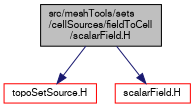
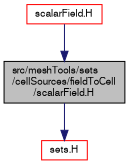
edge "src/meshTools/sets /cellSources/fieldToCell /scalarField.H" -> "scalarField.H": reversed
node "topoSetSource.H": label "topoSetSource.H" -> "sets.H"
